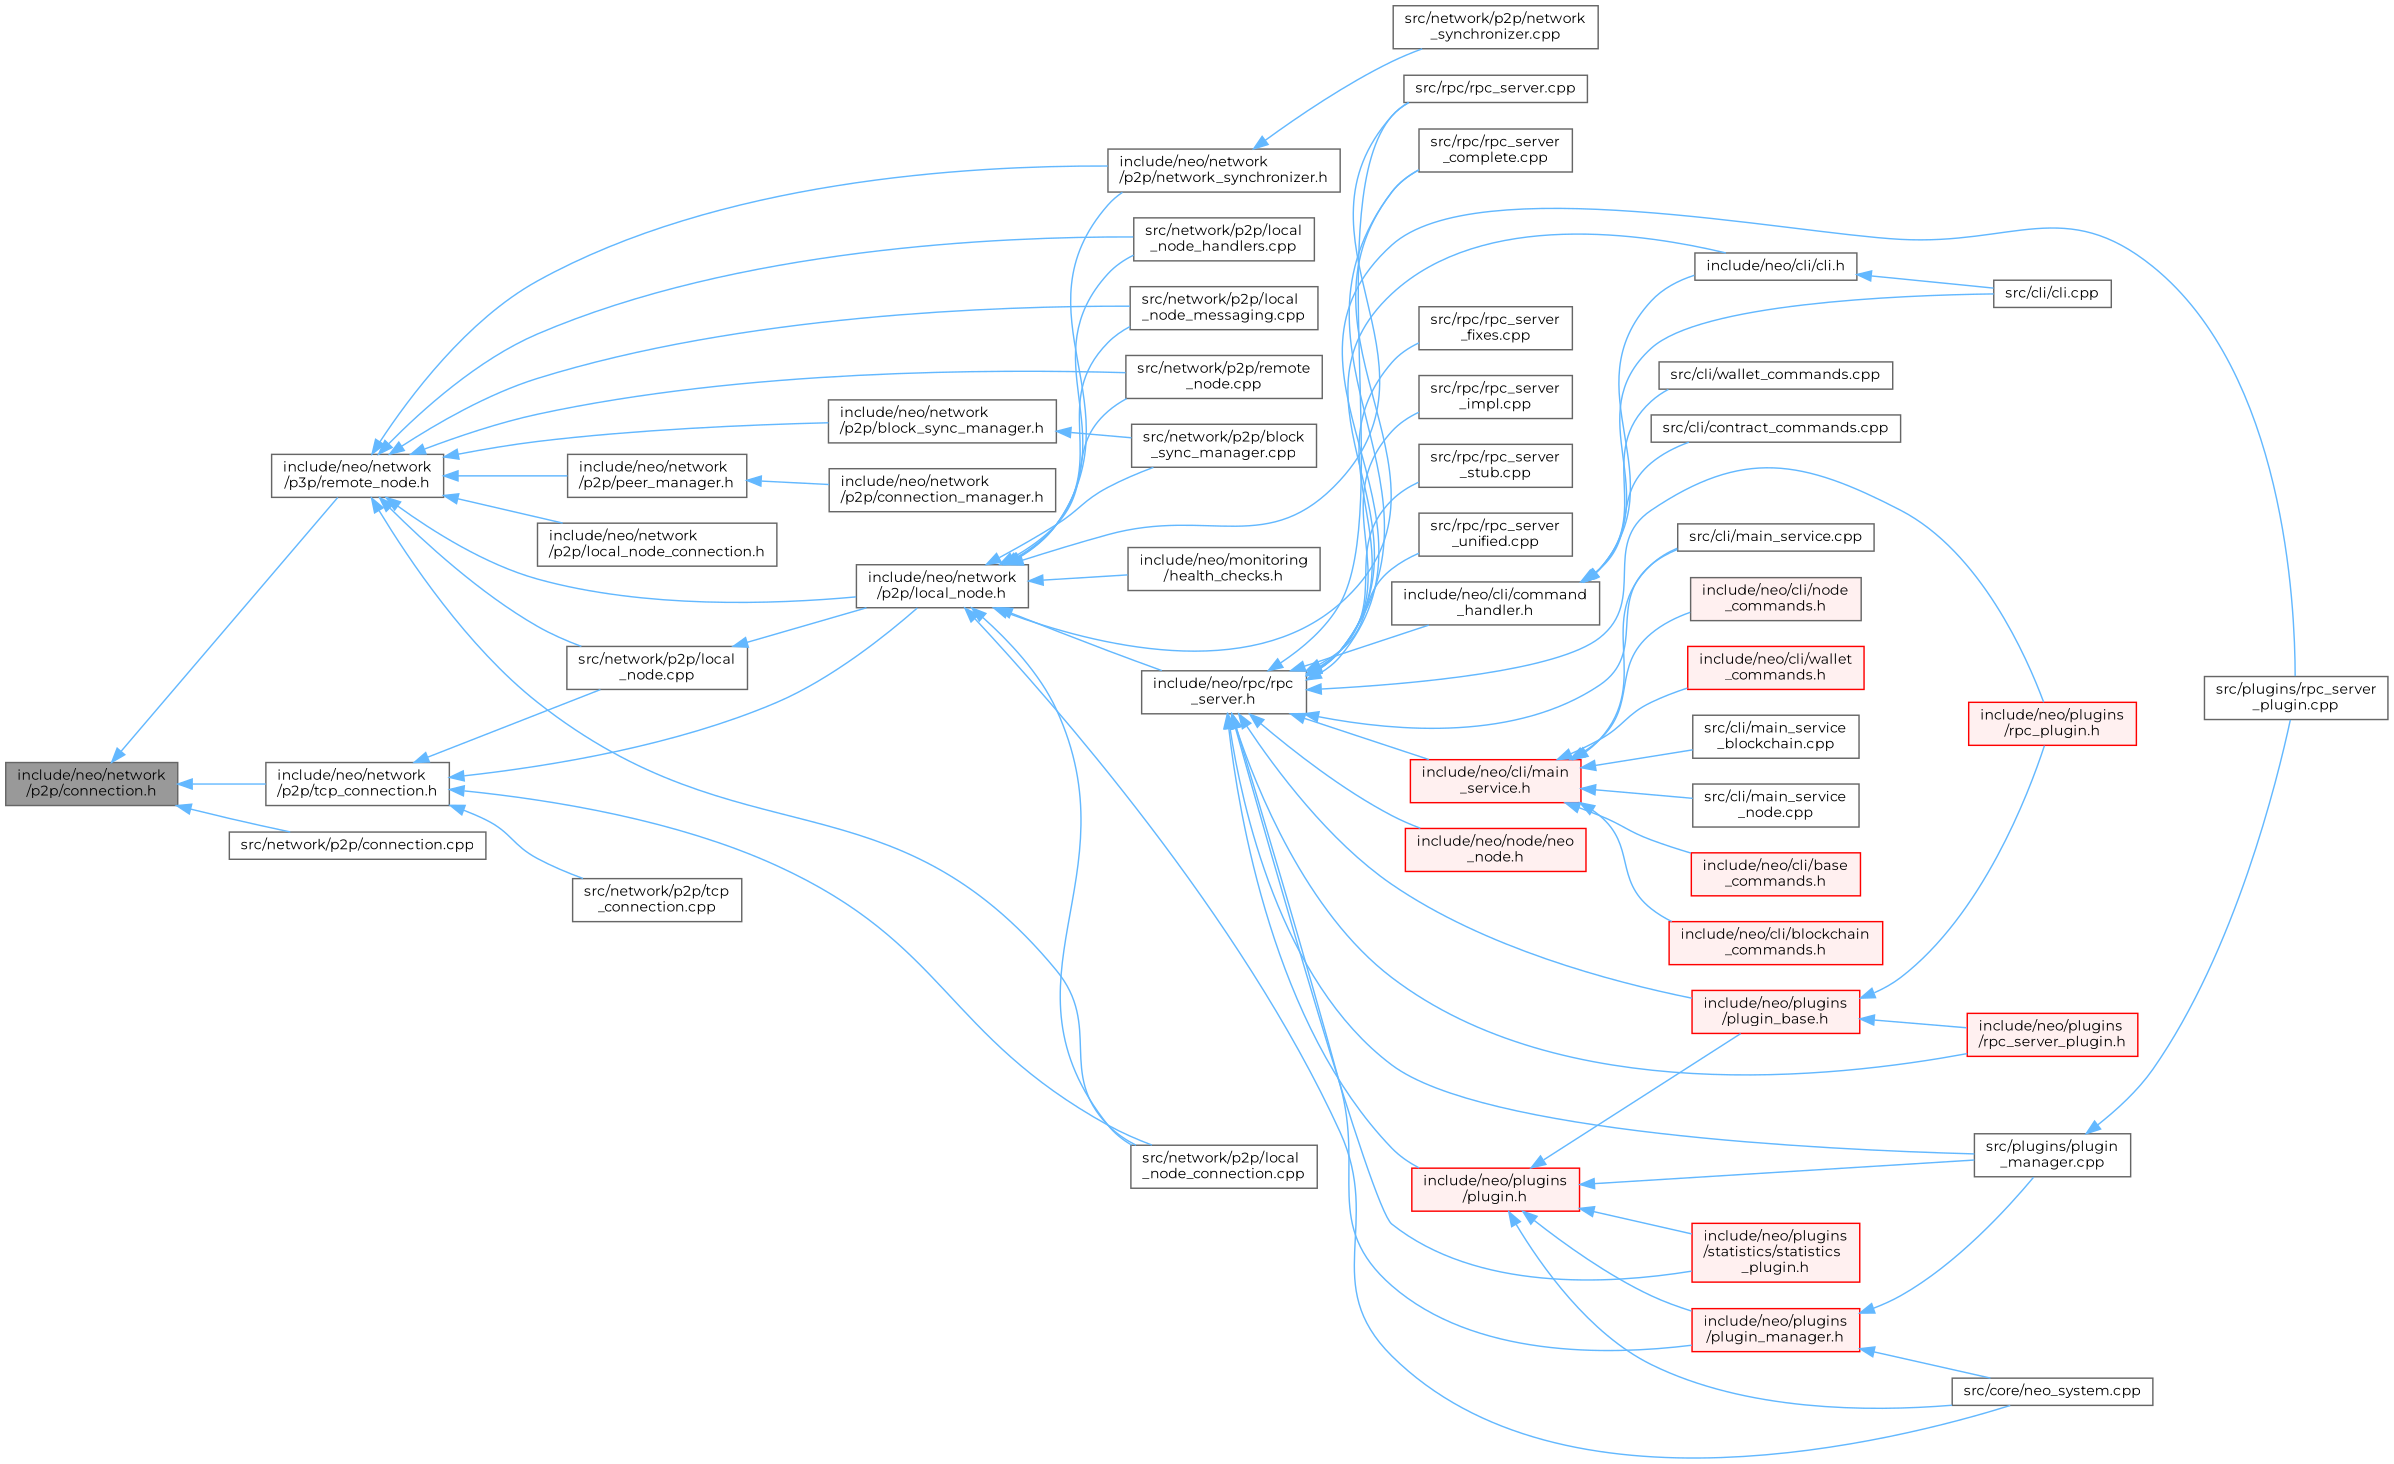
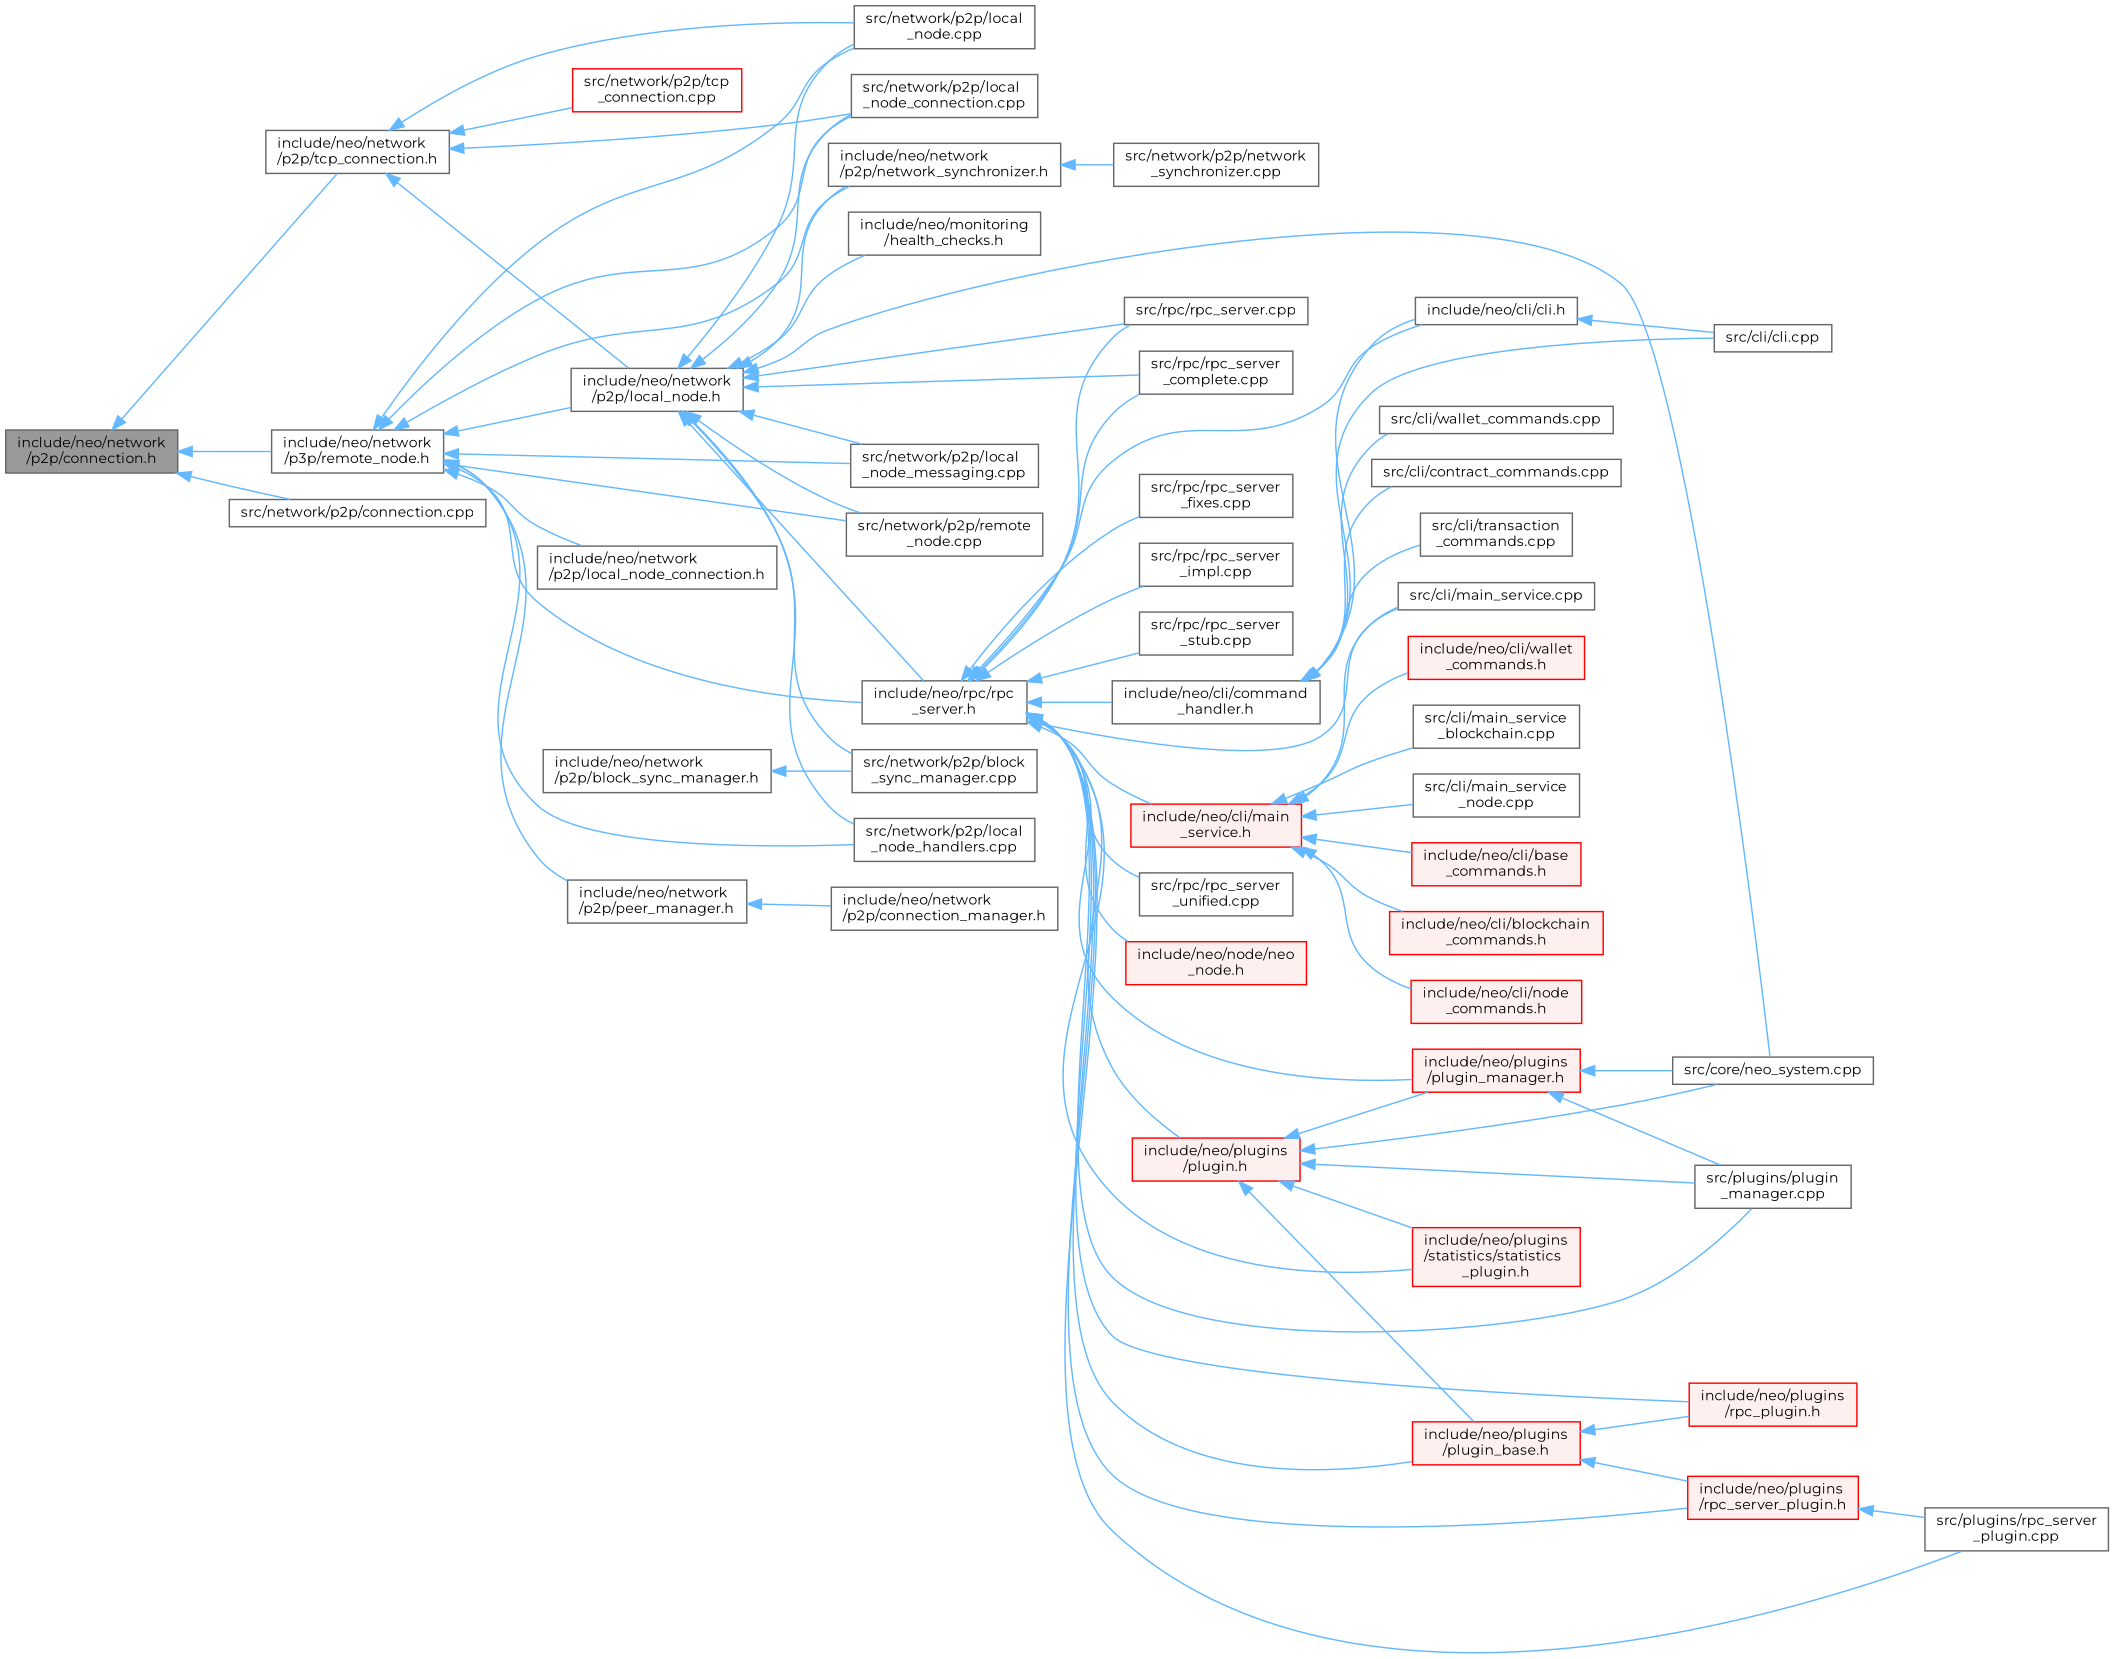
edge "include/neo/network /p2p/block_sync_manager.h" -> "include/neo/network /p3p/remote_node.h": now "include/neo/rpc/rpc _server.h" -> "include/neo/network /p3p/remote_node.h"
node "src/cli/transaction _commands.cpp": added
node "include/neo/cli/node _commands.h": color grey40 -> red
edge "include/neo/network /p2p/local_node.h" -> "src/network/p2p/local _node.cpp": reversed
node "src/network/p2p/tcp _connection.cpp": color grey40 -> red
edge "src/plugins/rpc_server _plugin.cpp" -> "src/plugins/plugin _manager.cpp": now "src/plugins/rpc_server _plugin.cpp" -> "include/neo/plugins /rpc_server_plugin.h"
